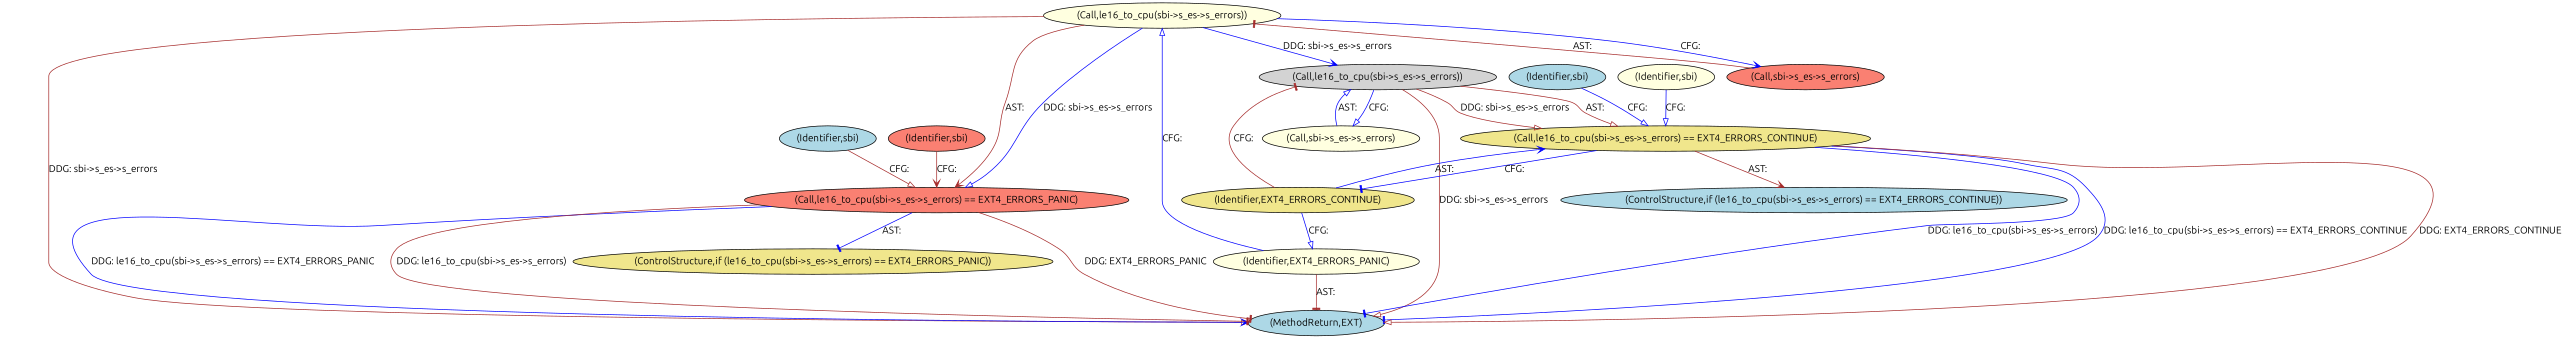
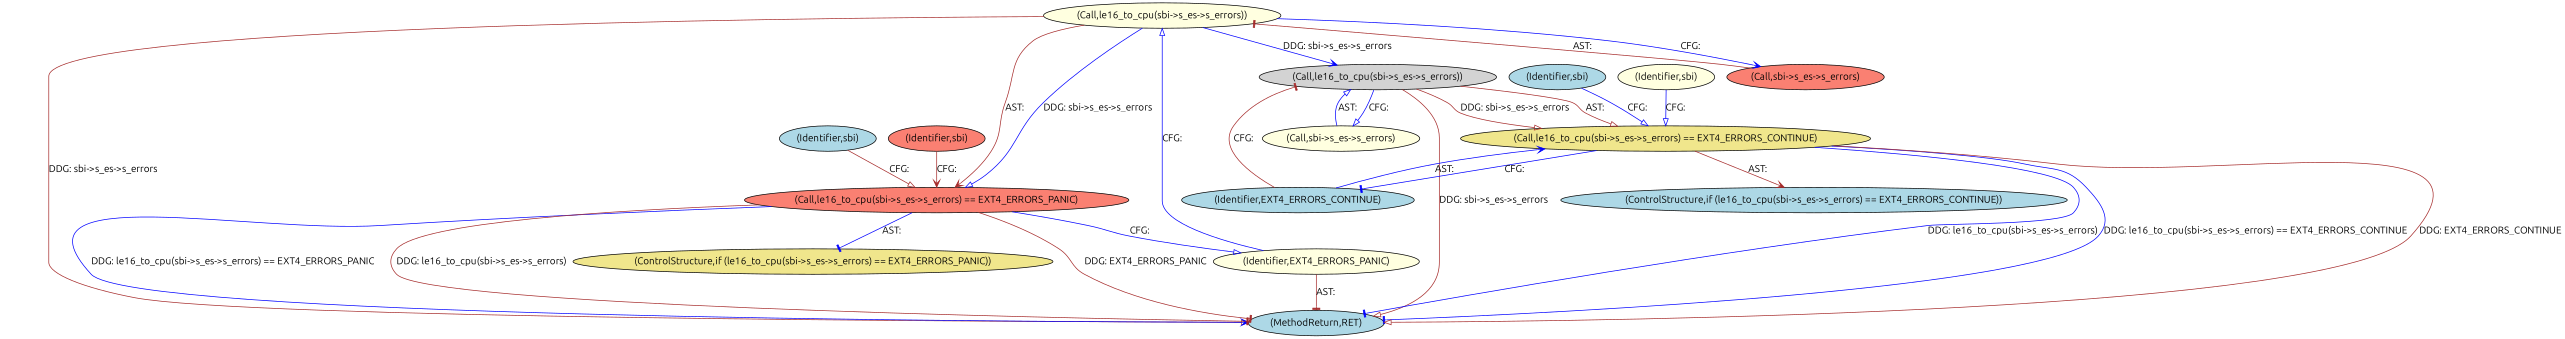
node "(Identifier,EXT4_ERRORS_CONTINUE)": fillcolor khaki -> lightblue
edge "(Identifier,EXT4_ERRORS_CONTINUE)" -> "(Identifier,EXT4_ERRORS_PANIC)": now "(Call,le16_to_cpu(sbi->s_es->s_errors) == EXT4_ERRORS_PANIC)" -> "(Identifier,EXT4_ERRORS_PANIC)"
node "(MethodReturn,EXT)": label "(MethodReturn,EXT)" -> "(MethodReturn,RET)"
